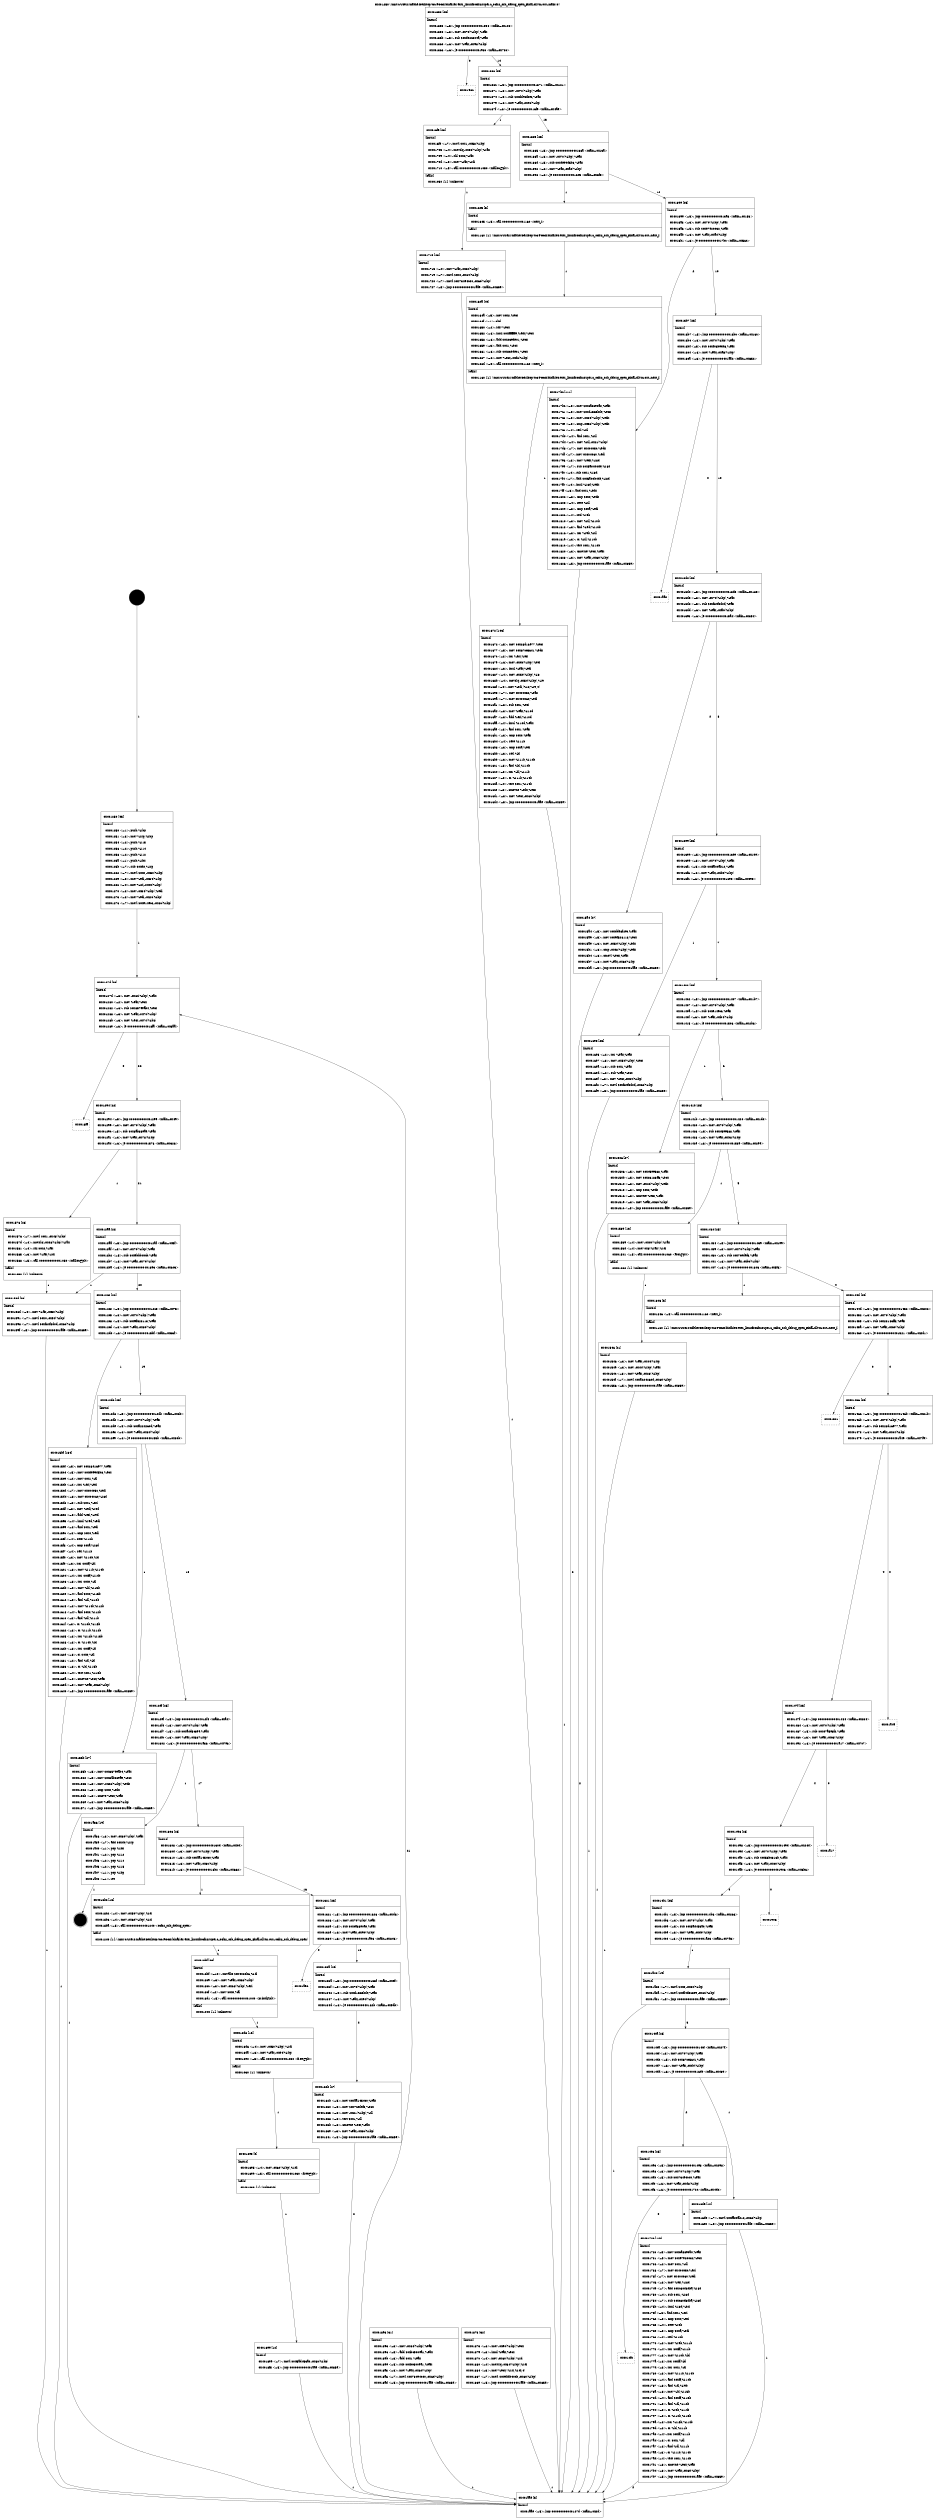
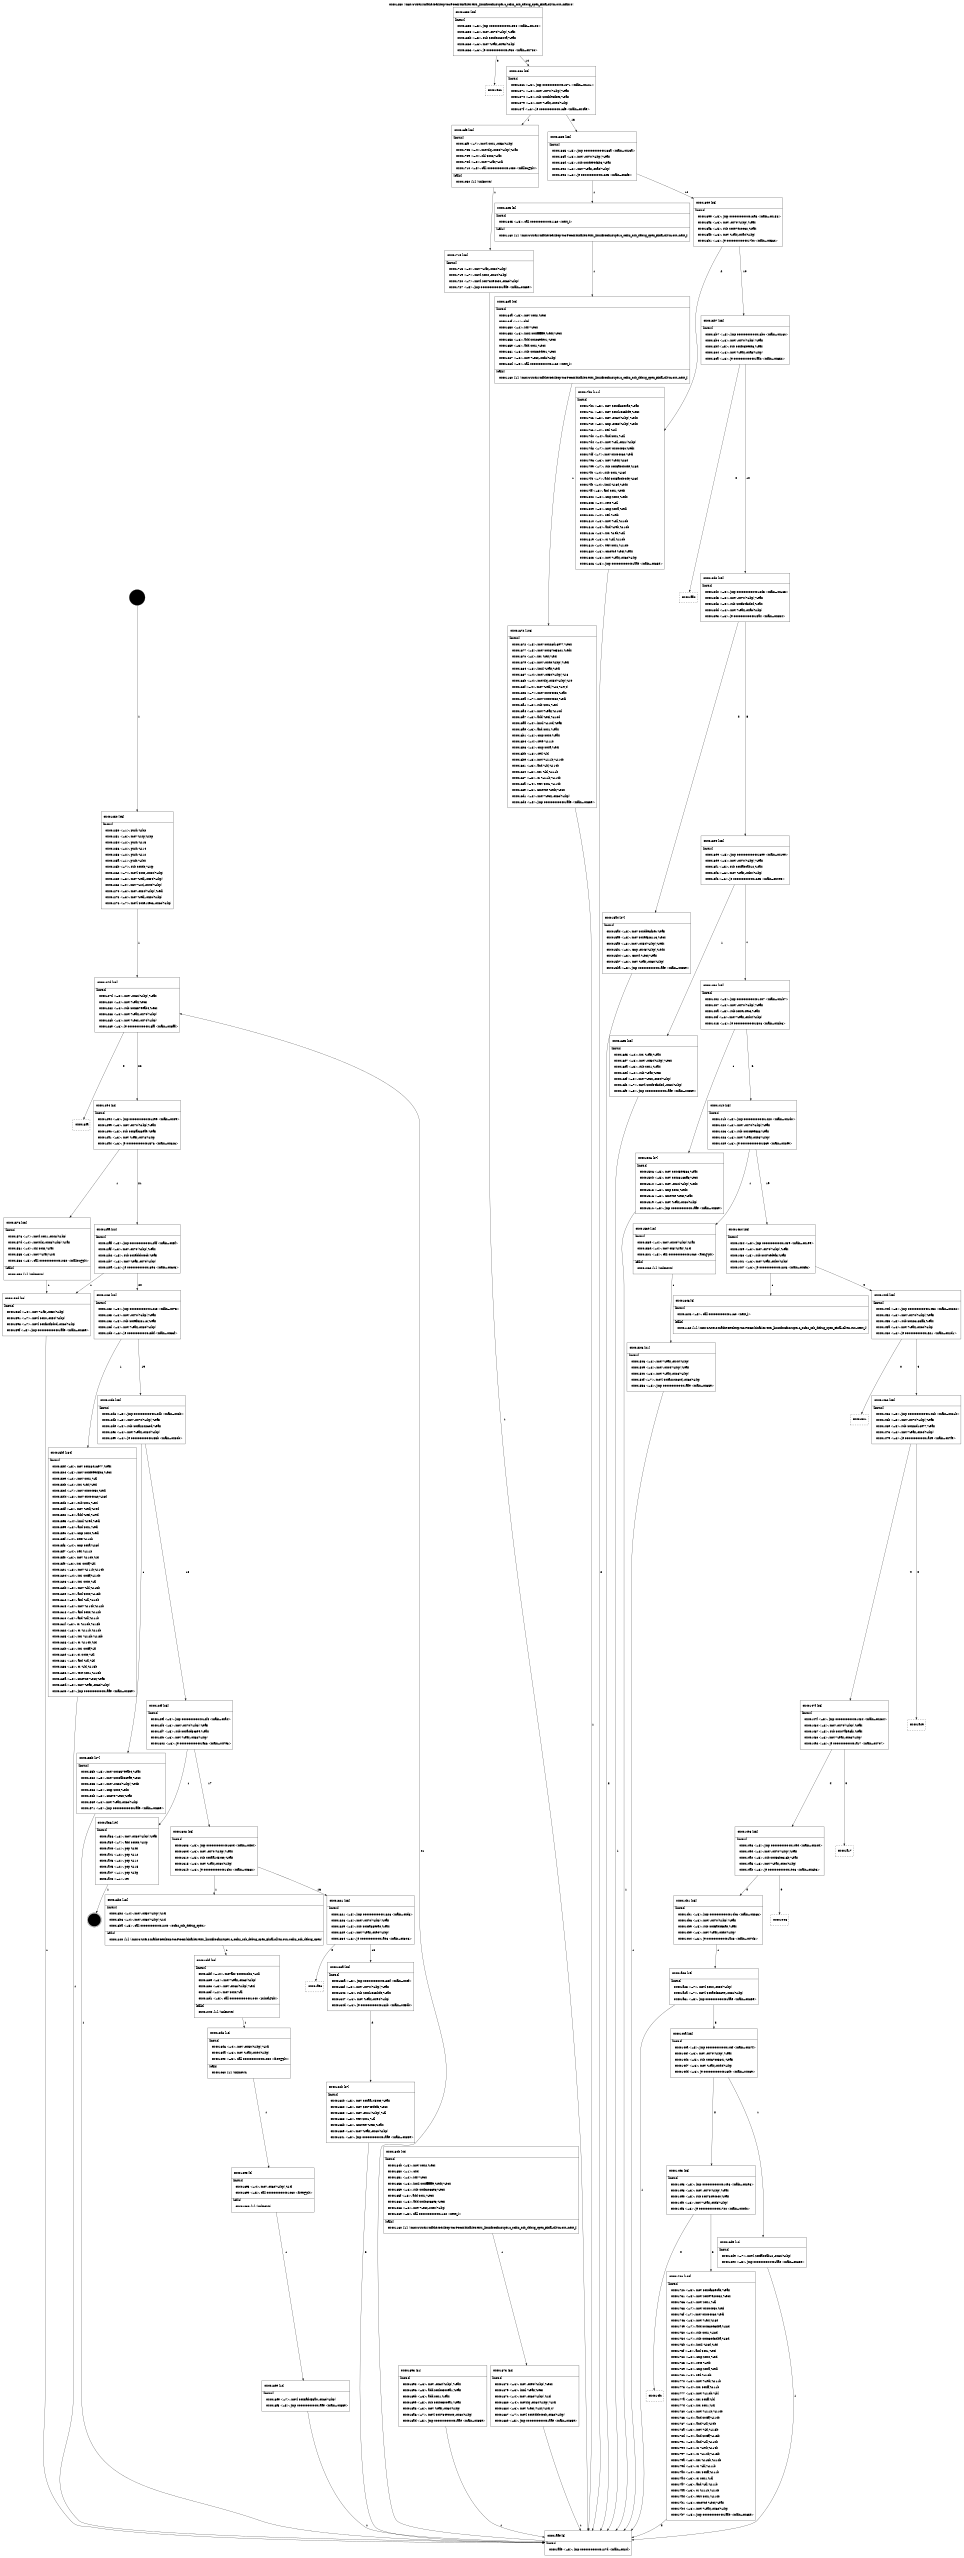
edge "0x40141b [25]" -> "0x401434 [25]": label " 5" -> " 19"
node "0x40184b [40]": added
